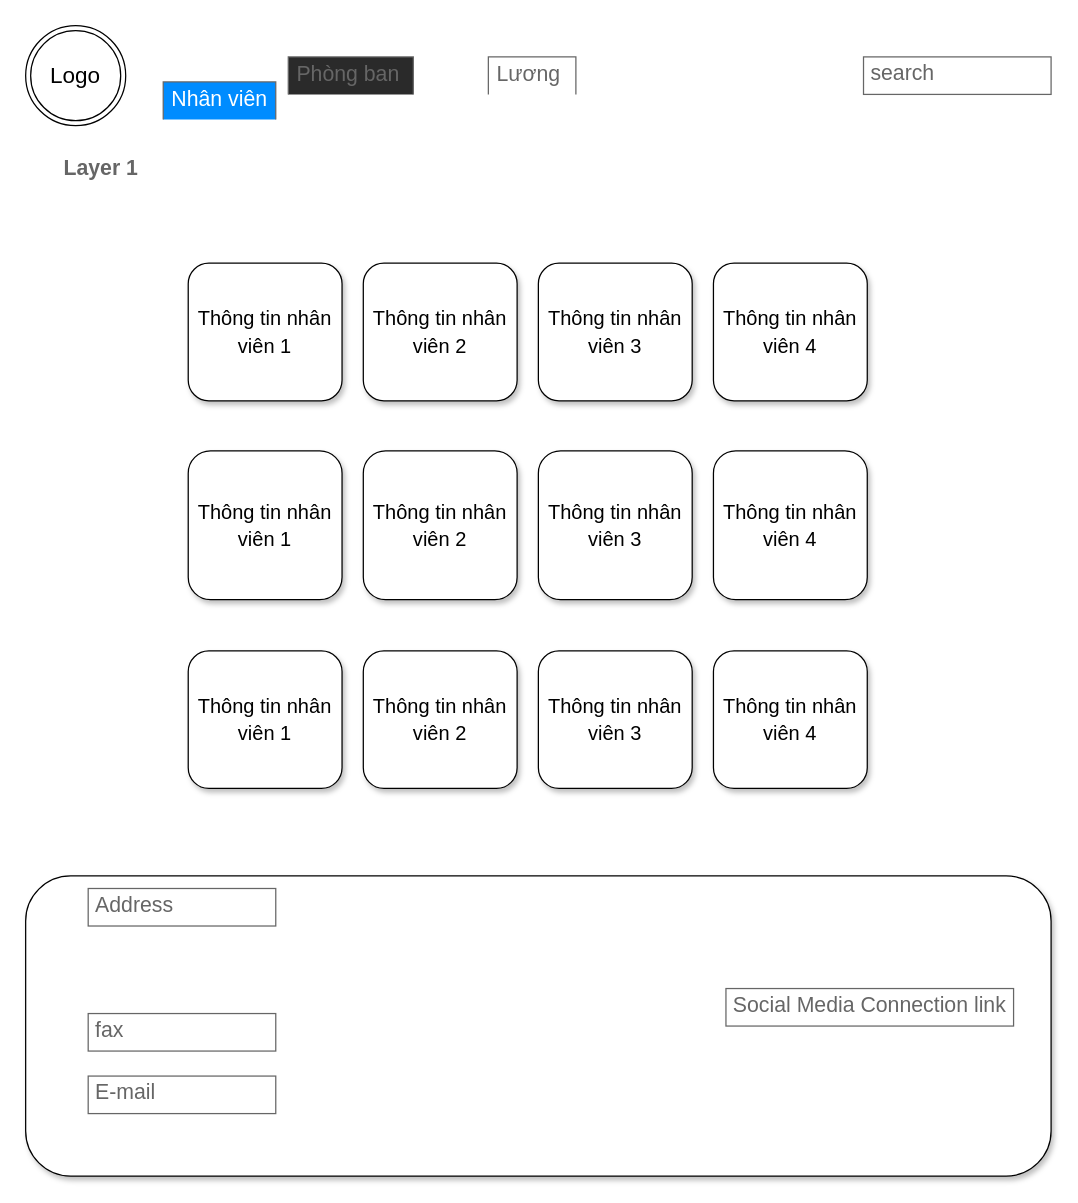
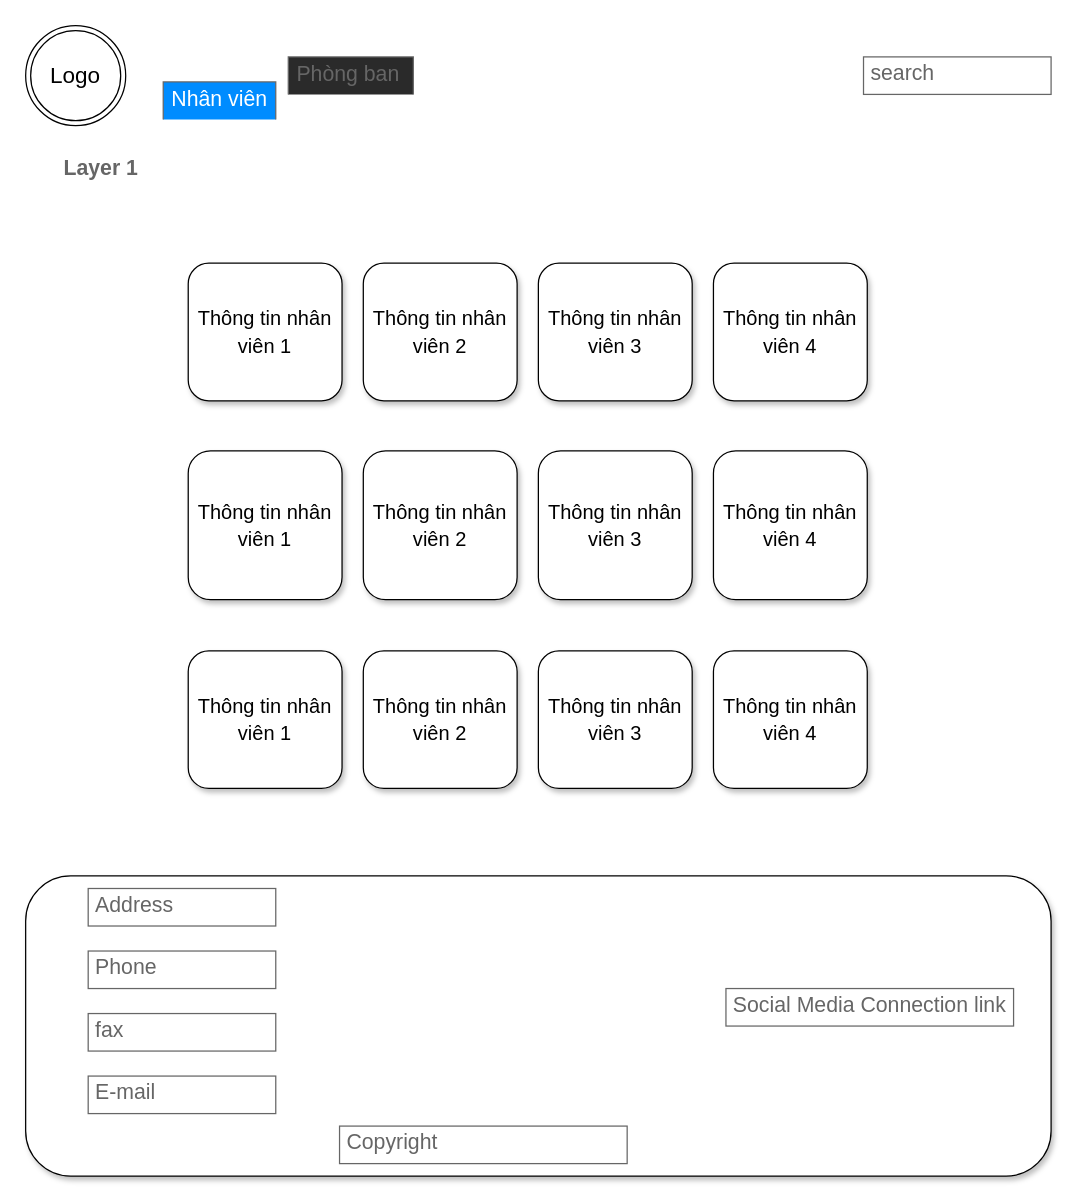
node "Lương": removed
node "Phone": added
node "Copyright": added
